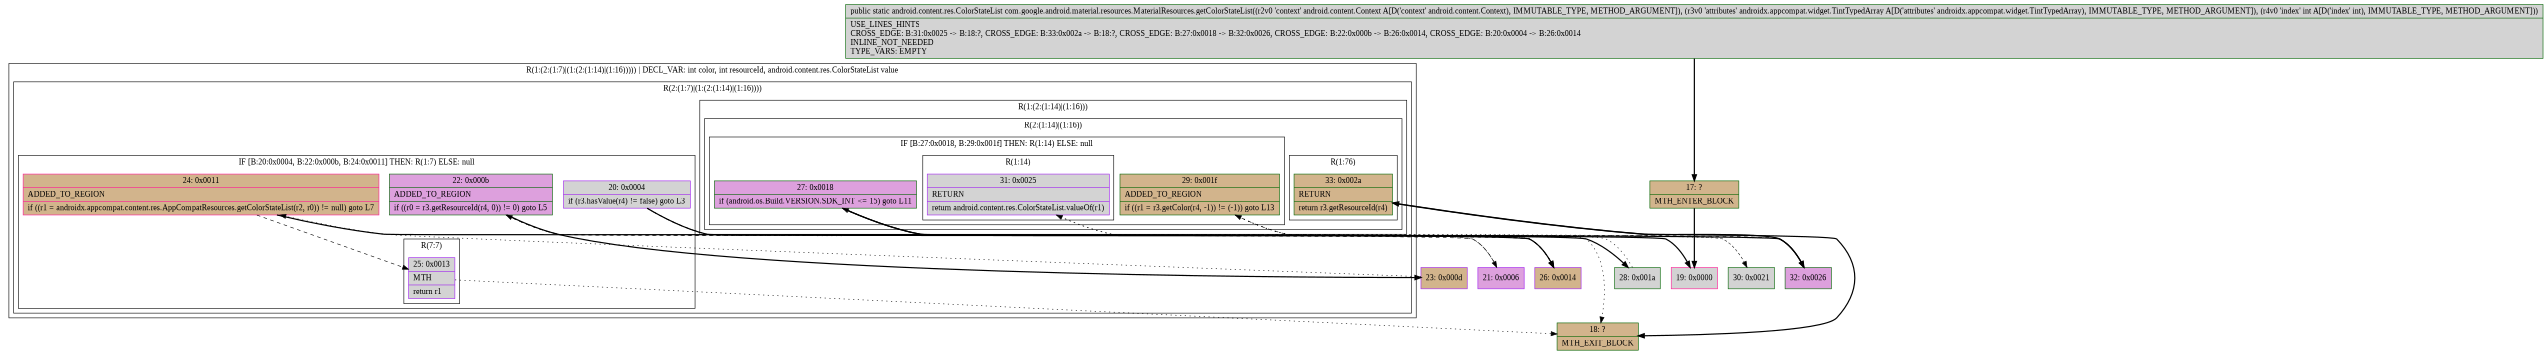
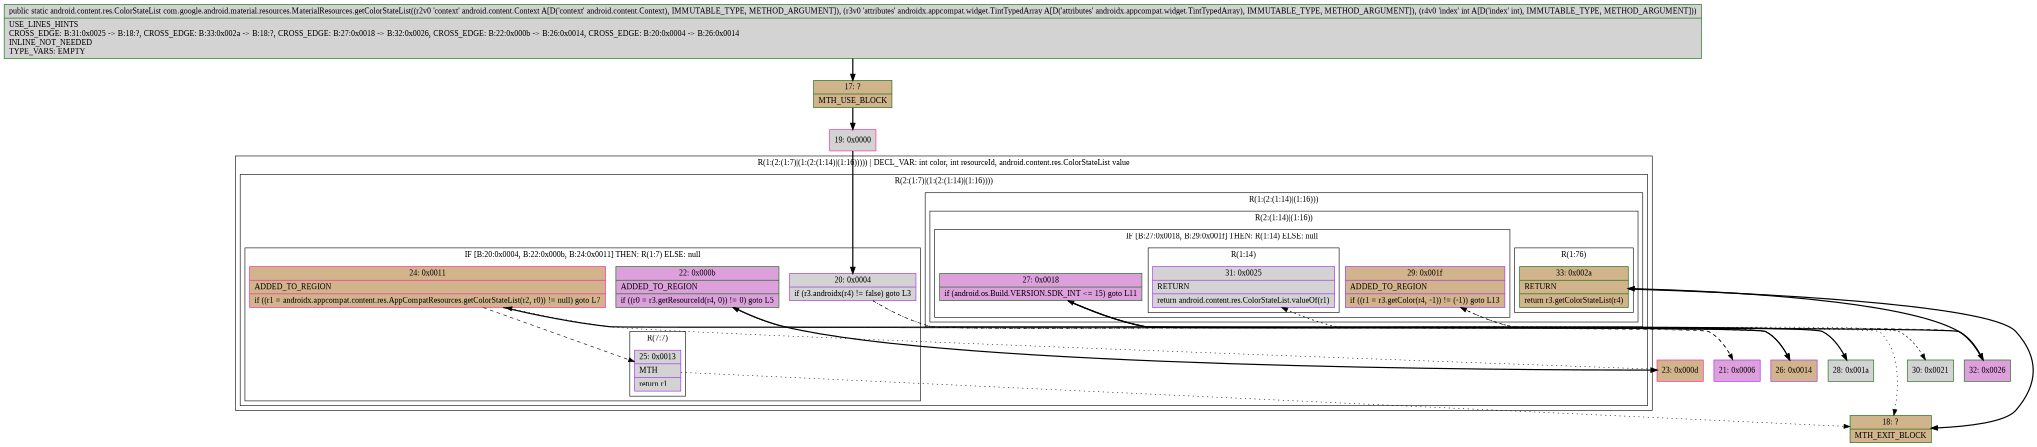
node "29: 0x001f": color darkgreen -> purple
node "20: 0x0004": text "if (r3.hasValue(r4) != false) goto L3" -> "if (r3.androidx(r4) != false) goto L3"
node "17: ?": text "MTH_ENTER_BLOCK" -> "MTH_USE_BLOCK"
node "33: 0x002a": text "return r3.getResourceId(r4)" -> "return r3.getColorStateList(r4)"
edge "20: 0x0004" -> "19: 0x0000": reversed
node "23: 0x000d": color purple -> deeppink
